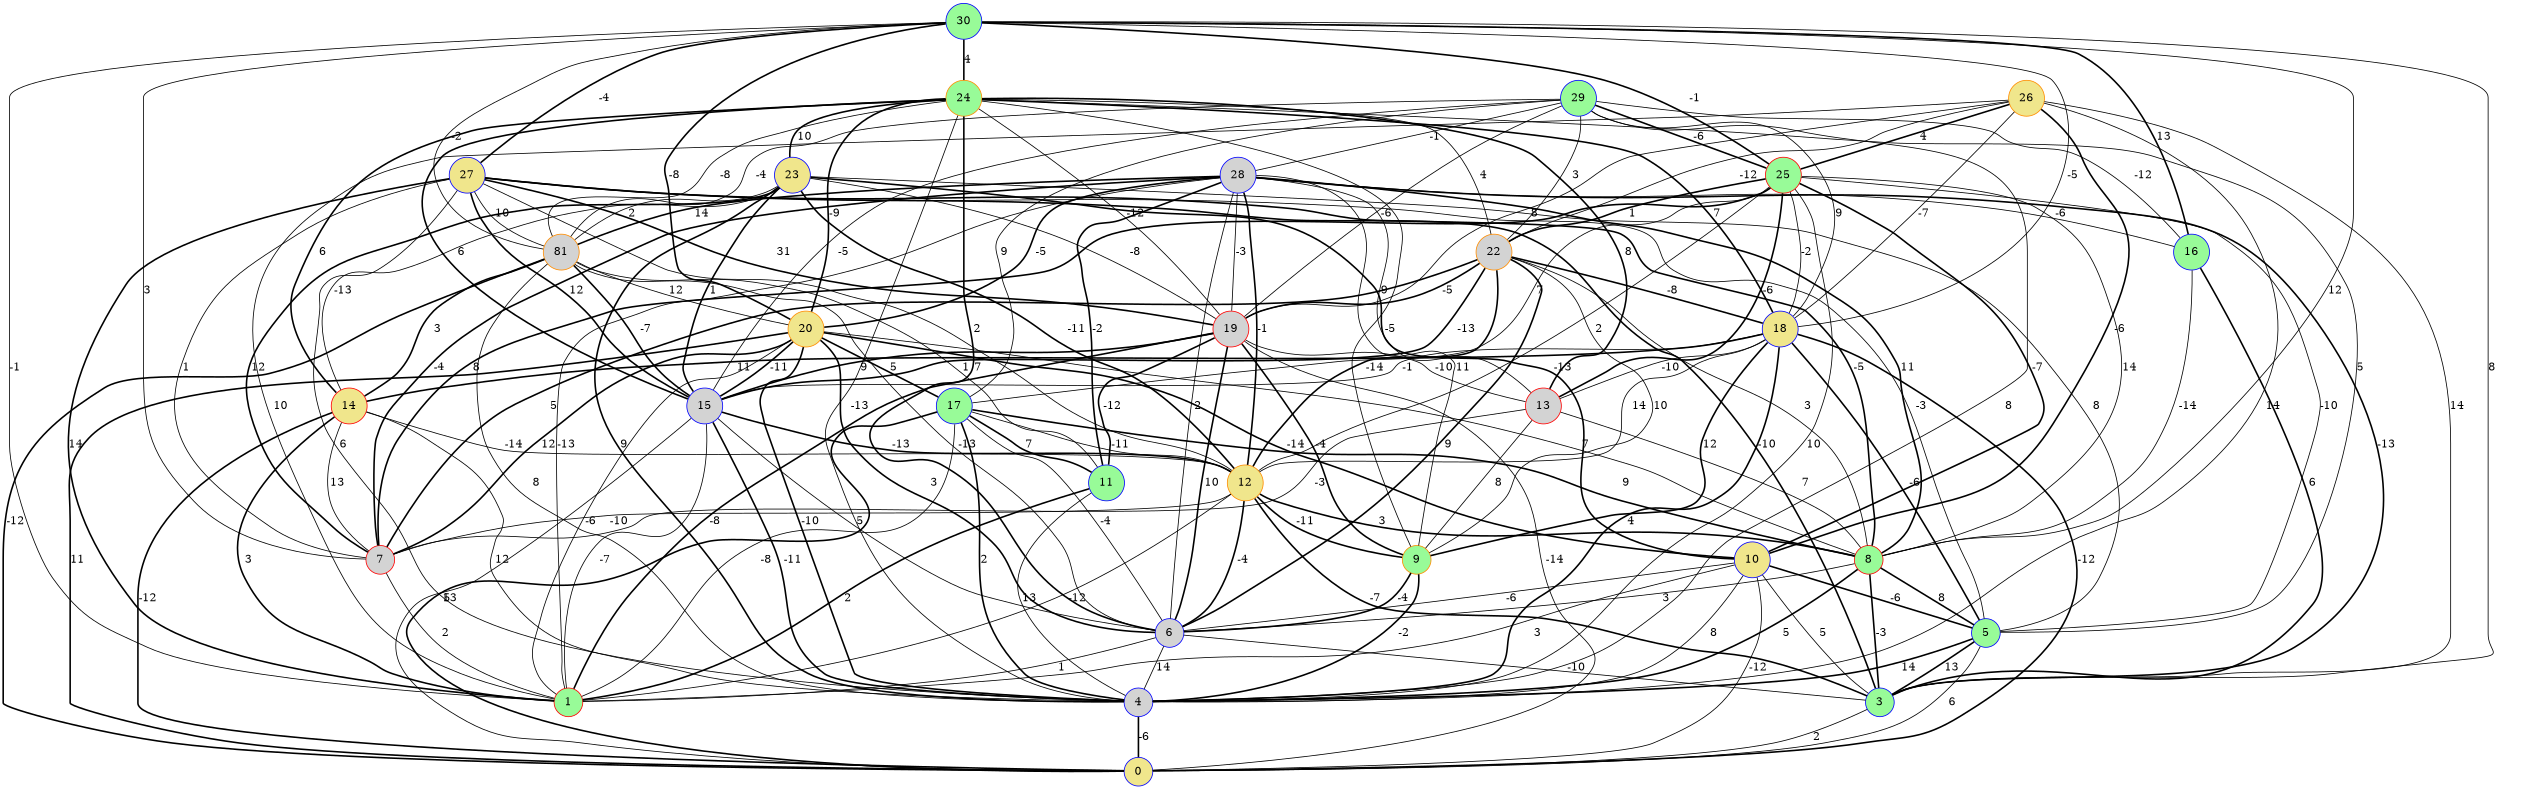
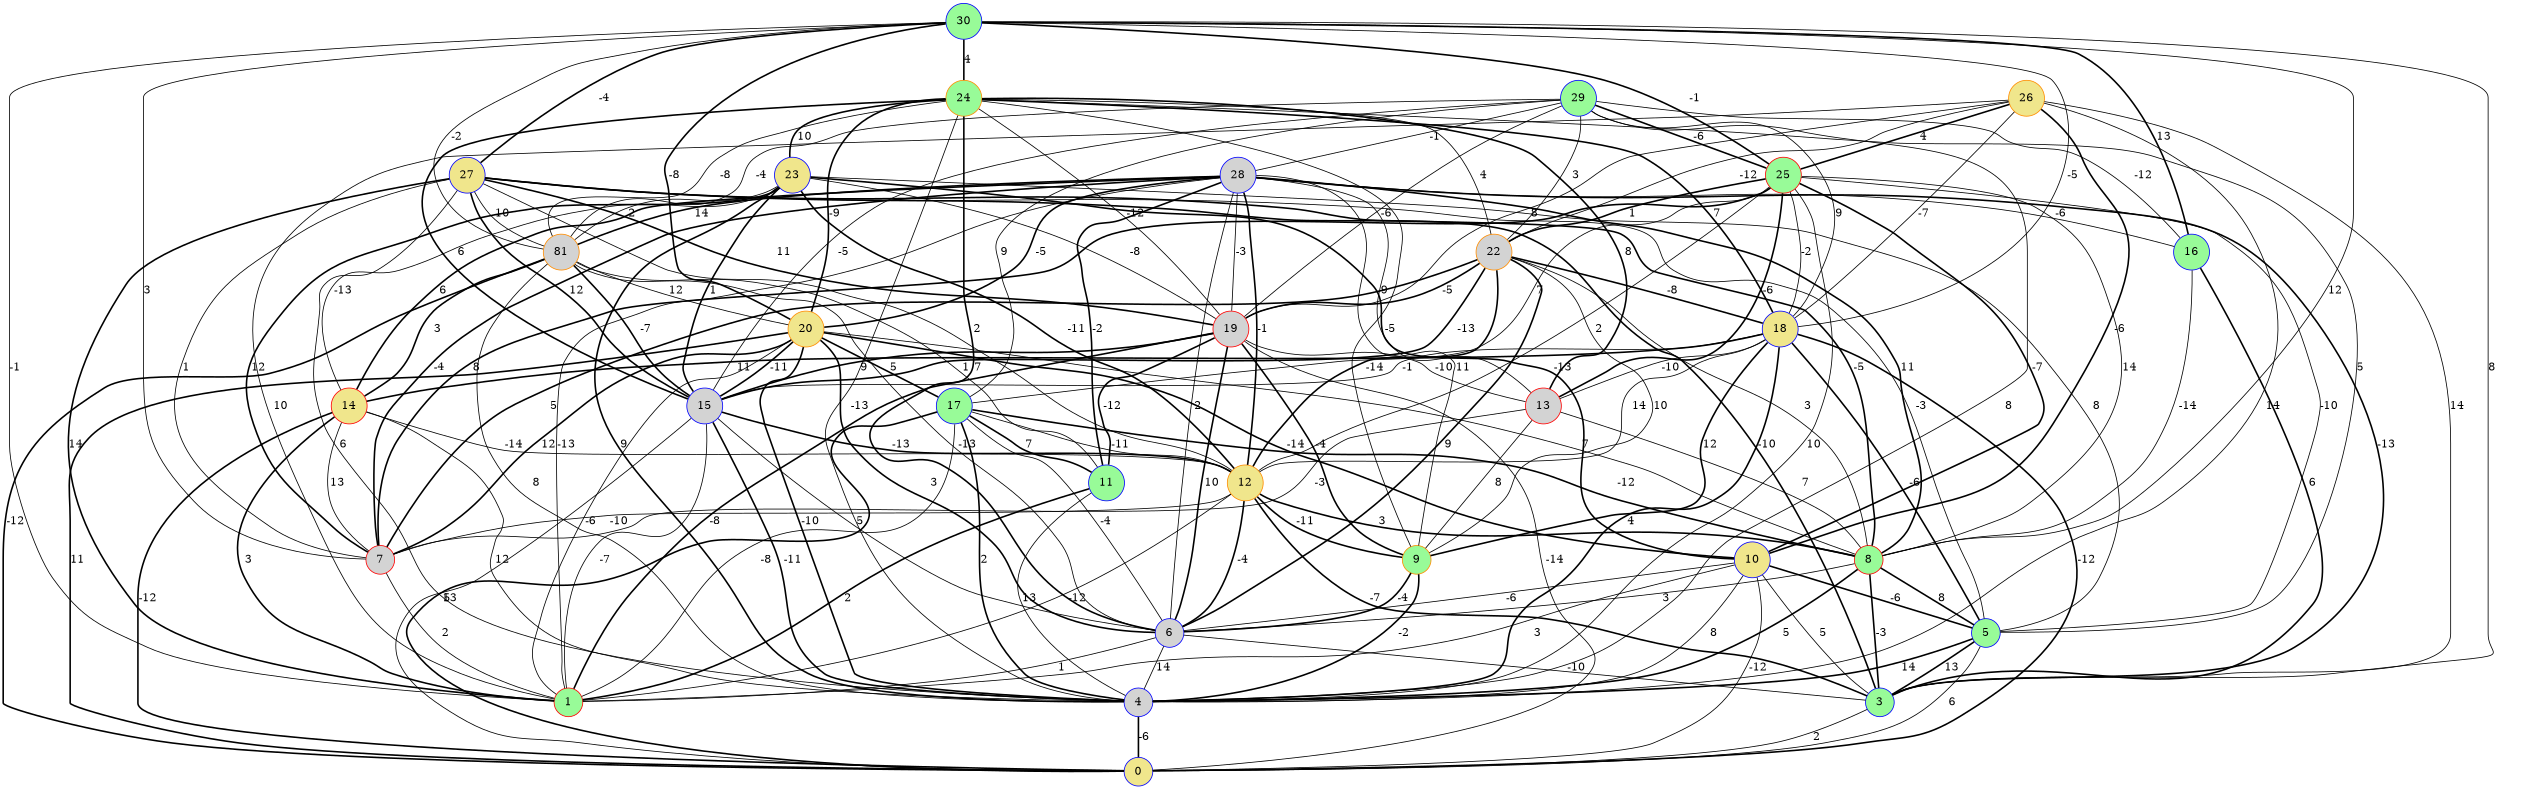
edge "24" -- "14": now "28" -- "14"
edge "27" -- "19": label "31" -> "11"
edge "17" -- "8": label "9" -> "-12"
